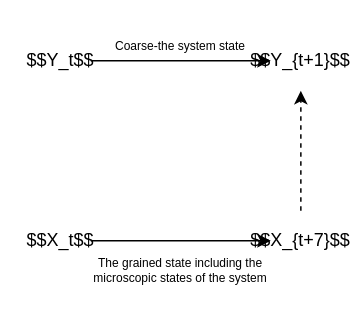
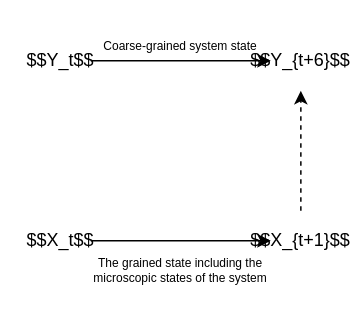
node "Coarse-the system state": label "Coarse-the system state" -> "Coarse-grained system state"
node "$$Y_{t+1}$$": label "$$Y_{t+1}$$" -> "$$Y_{t+6}$$"
node "$$X_{t+7}$$": label "$$X_{t+7}$$" -> "$$X_{t+1}$$"
